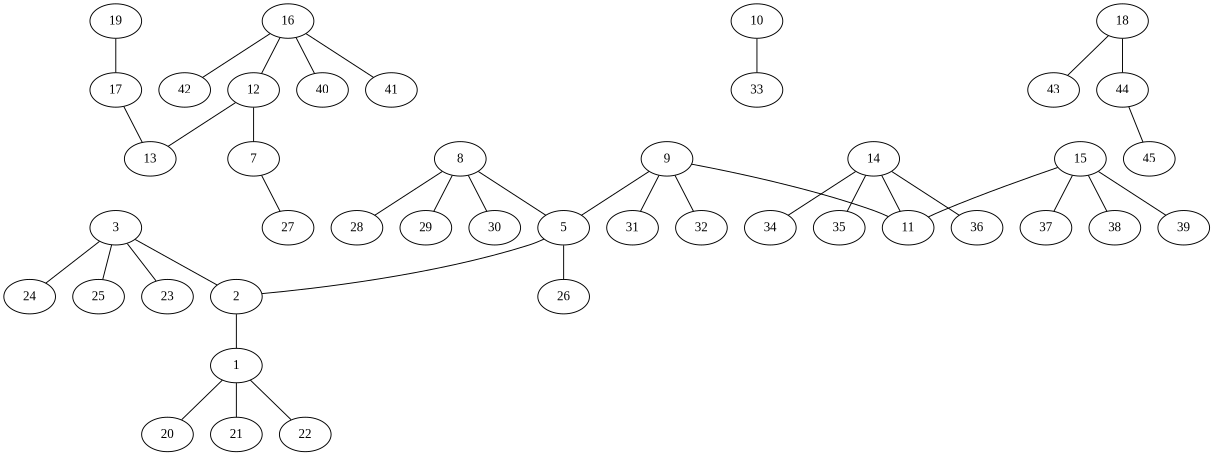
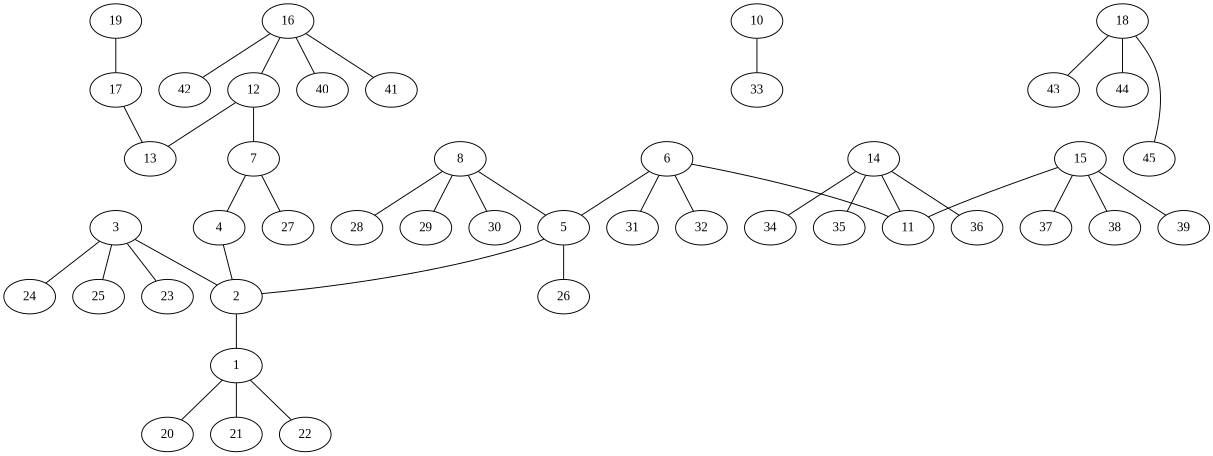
edge "44" -- "45": now "18" -- "45"
node "9": label "9" -> "6"
node "4": added
